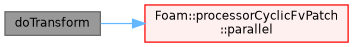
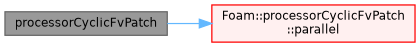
node "doTransform": label "doTransform" -> "processorCyclicFvPatch"
